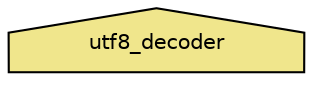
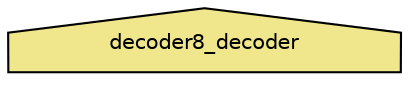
node "utf8_decoder": label "utf8_decoder" -> "decoder8_decoder"
